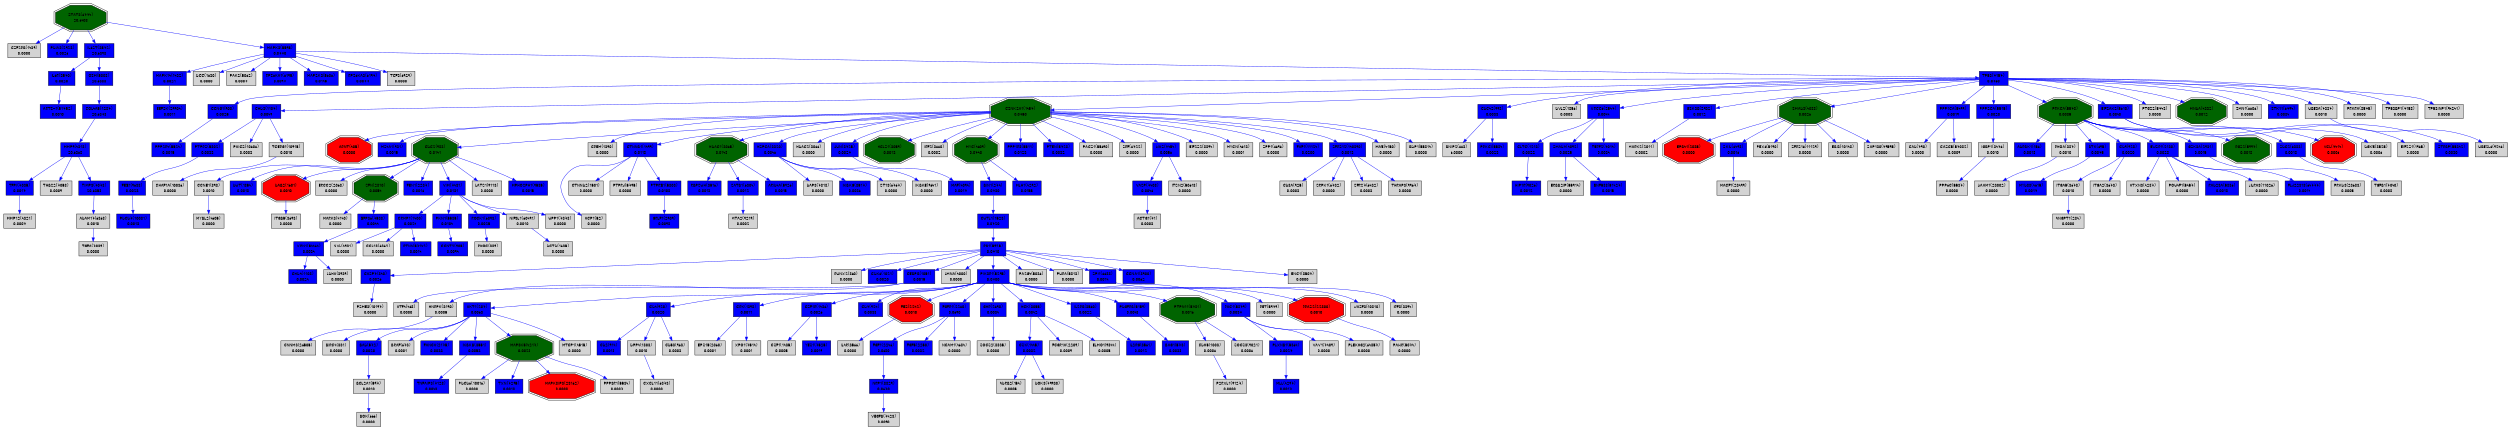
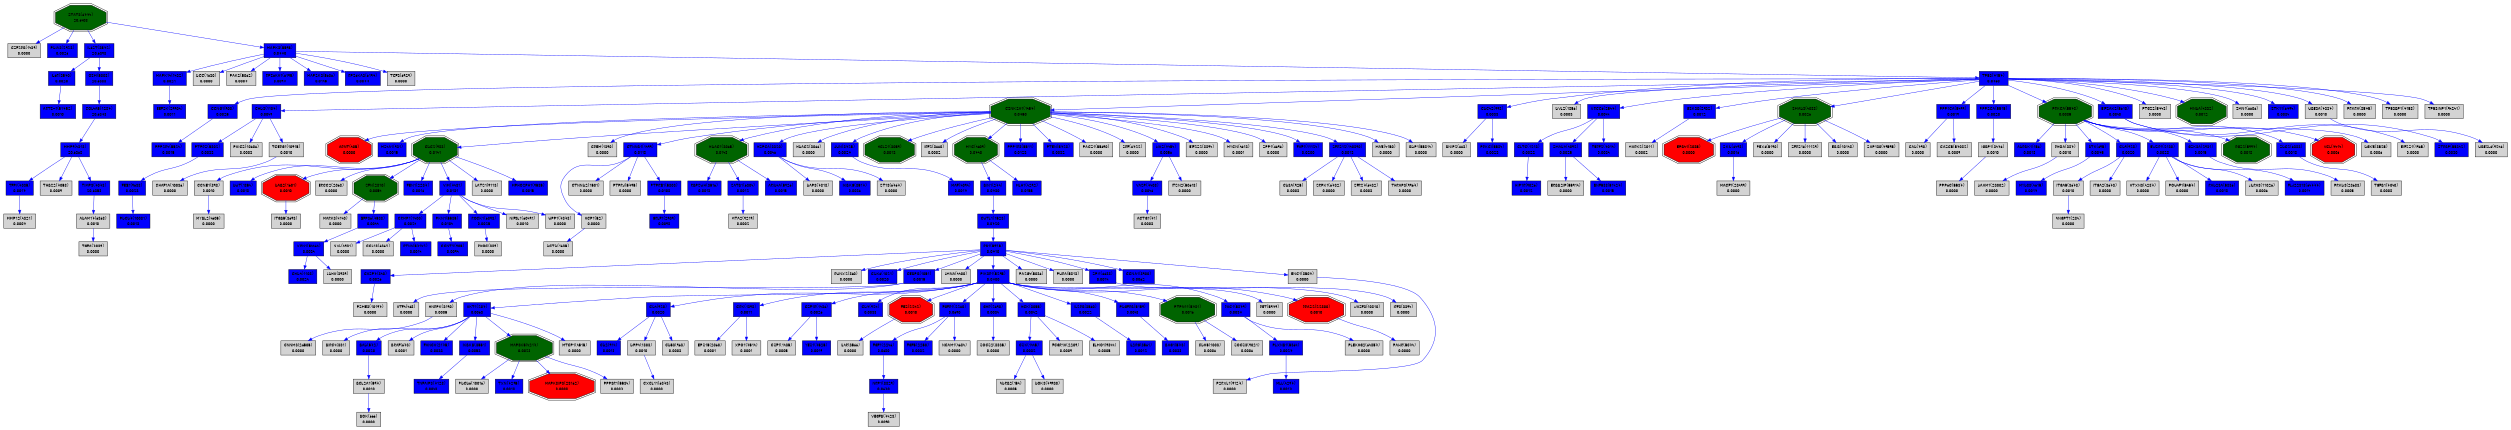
node "BNIP2(663) 6,0000": label "BNIP2(663) 6,0000" -> "BNIP2(663) 0,0000"
node "IKBKE(9641) 0,0000": removed
node "LILRA3(11026) 0,0000": label "LILRA3(11026) 0,0000" -> "LILRA3(11026) 0,0006"
edge "NIF3L1(60491) 0,0010" -> "DCTD(1635) 0,0000": now "ACP1(52) 0,0000" -> "DCTD(1635) 0,0000"
node "LMNA(4000) 0,0000": label "LMNA(4000) 0,0000" -> "LMNA(4400) 0,0000"
node "VAV1(7409) 0,0000": removed
edge "CDH5(1003) 0,0006" -> "P2RXL1(9127) 0,0000": now "ENC1(8507) 0,0000" -> "P2RXL1(9127) 0,0000"
